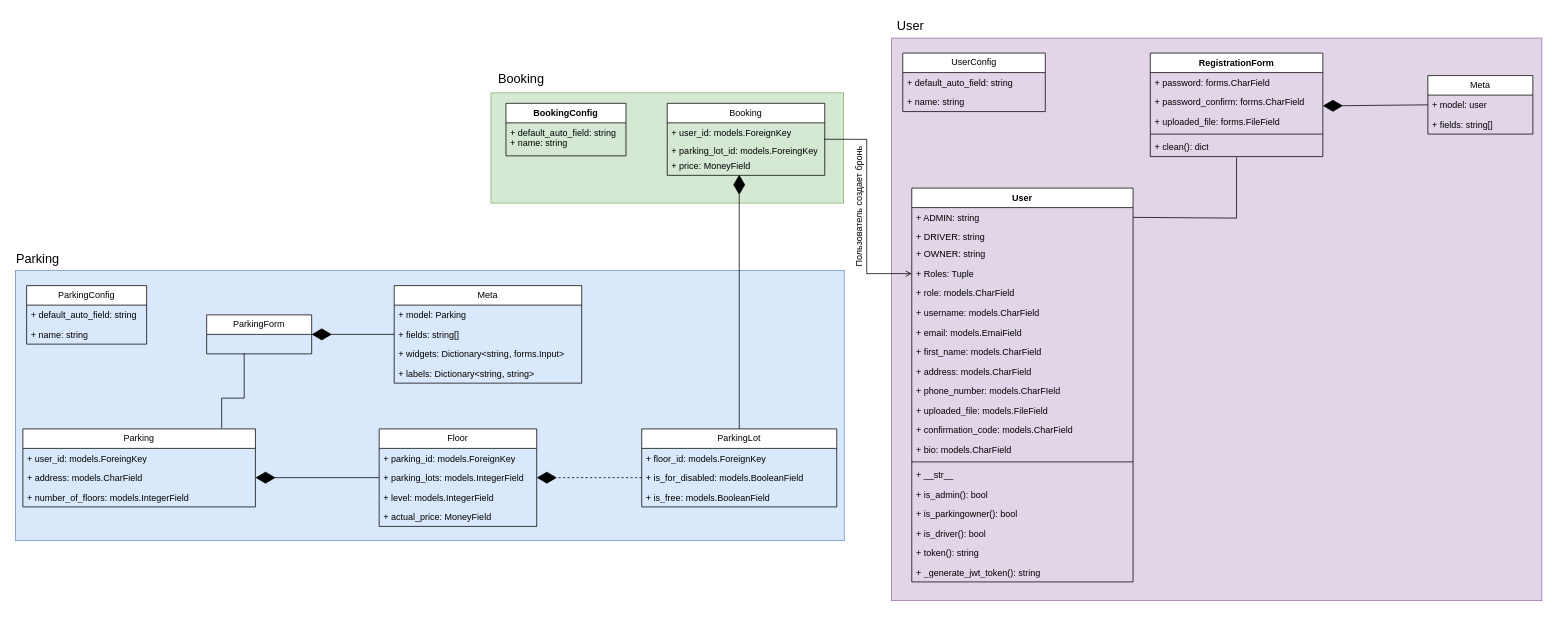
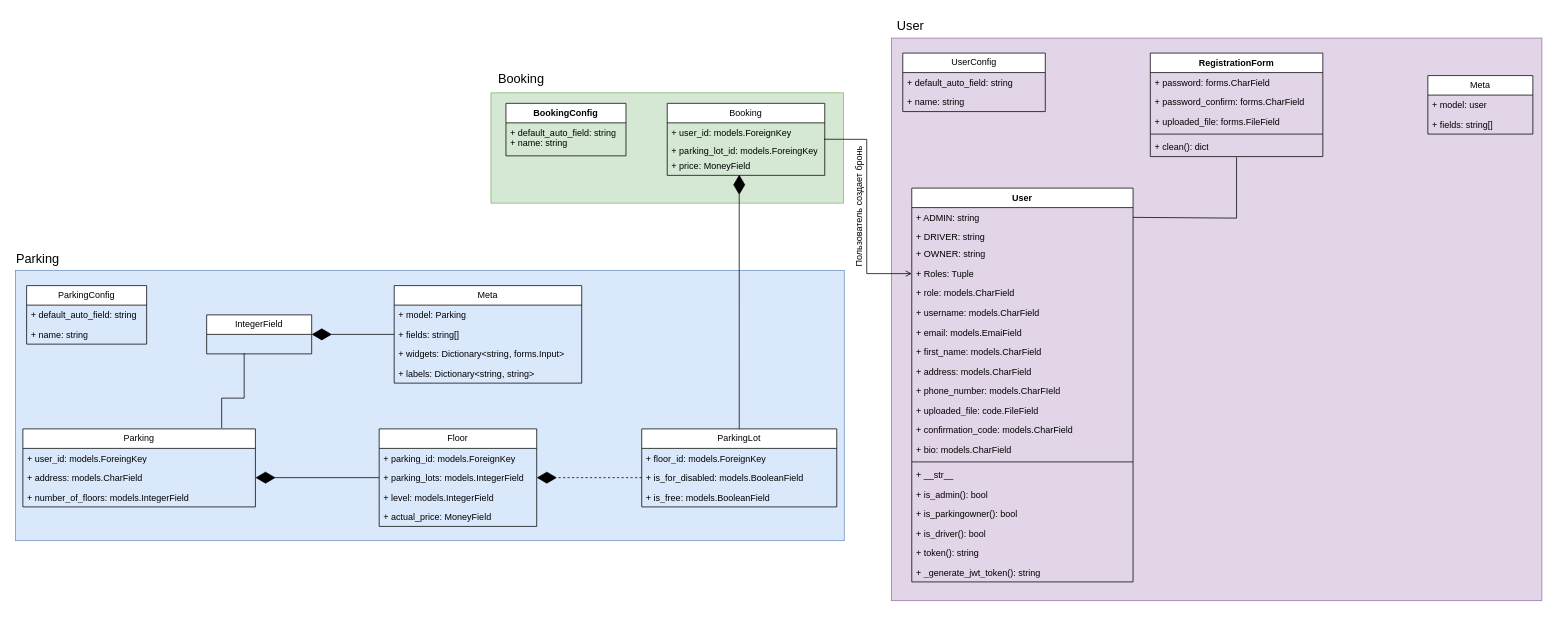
edge "+ model: user" -> "+ password_confirm: forms.CharField": removed
node "ParkingForm": label "ParkingForm" -> "IntegerField"
node "+ uploaded_file: models.FileField": label "+ uploaded_file: models.FileField" -> "+ uploaded_file: code.FileField"
